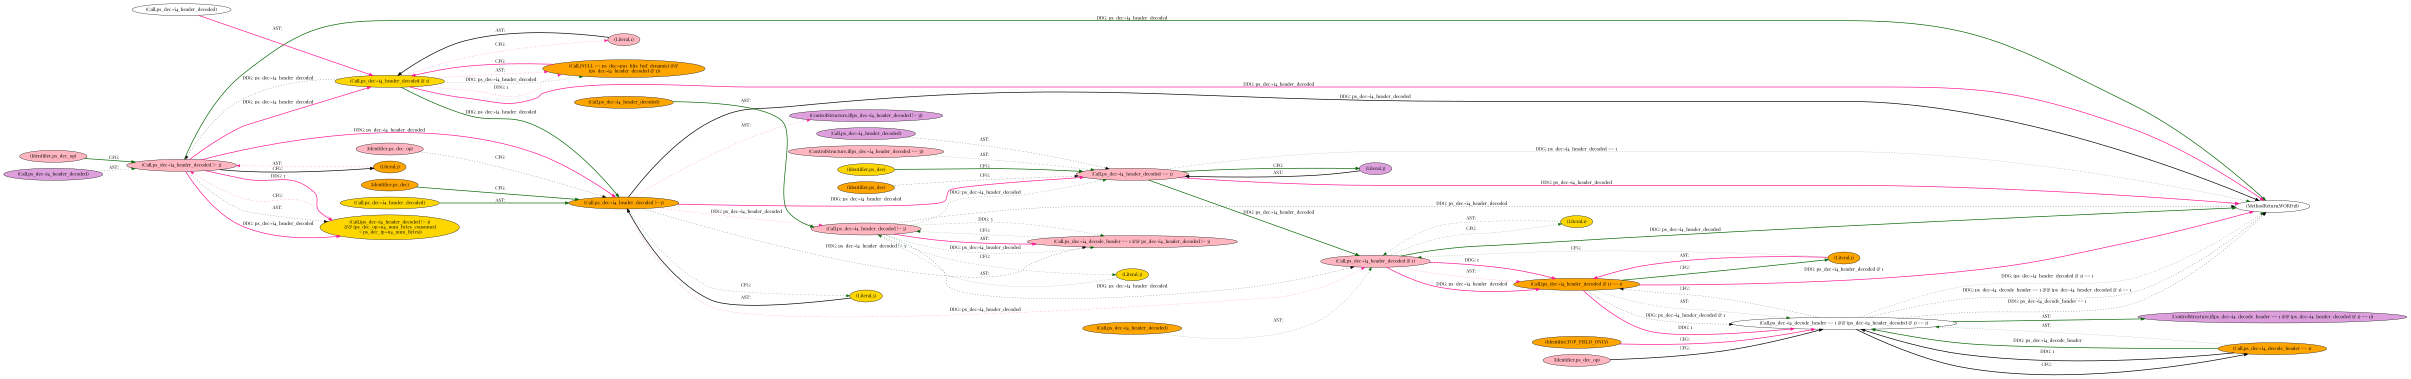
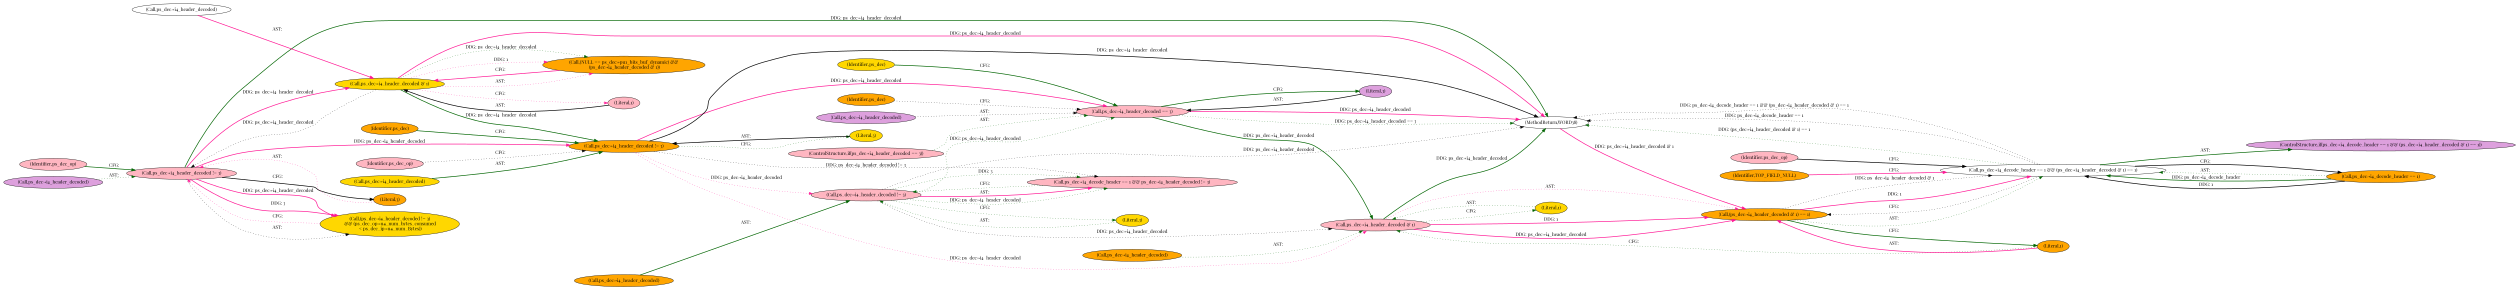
node "(ControlStructure,if(ps_dec->i4_header_decoded != 3))": removed
edge "(Call,(ps_dec->i4_header_decoded & 1) == 1)" -> "(MethodReturn,WORD38)": reversed
node "(Identifier,TOP_FIELD_ONLY)": label "(Identifier,TOP_FIELD_ONLY)" -> "(Identifier,TOP_FIELD_NULL)"
